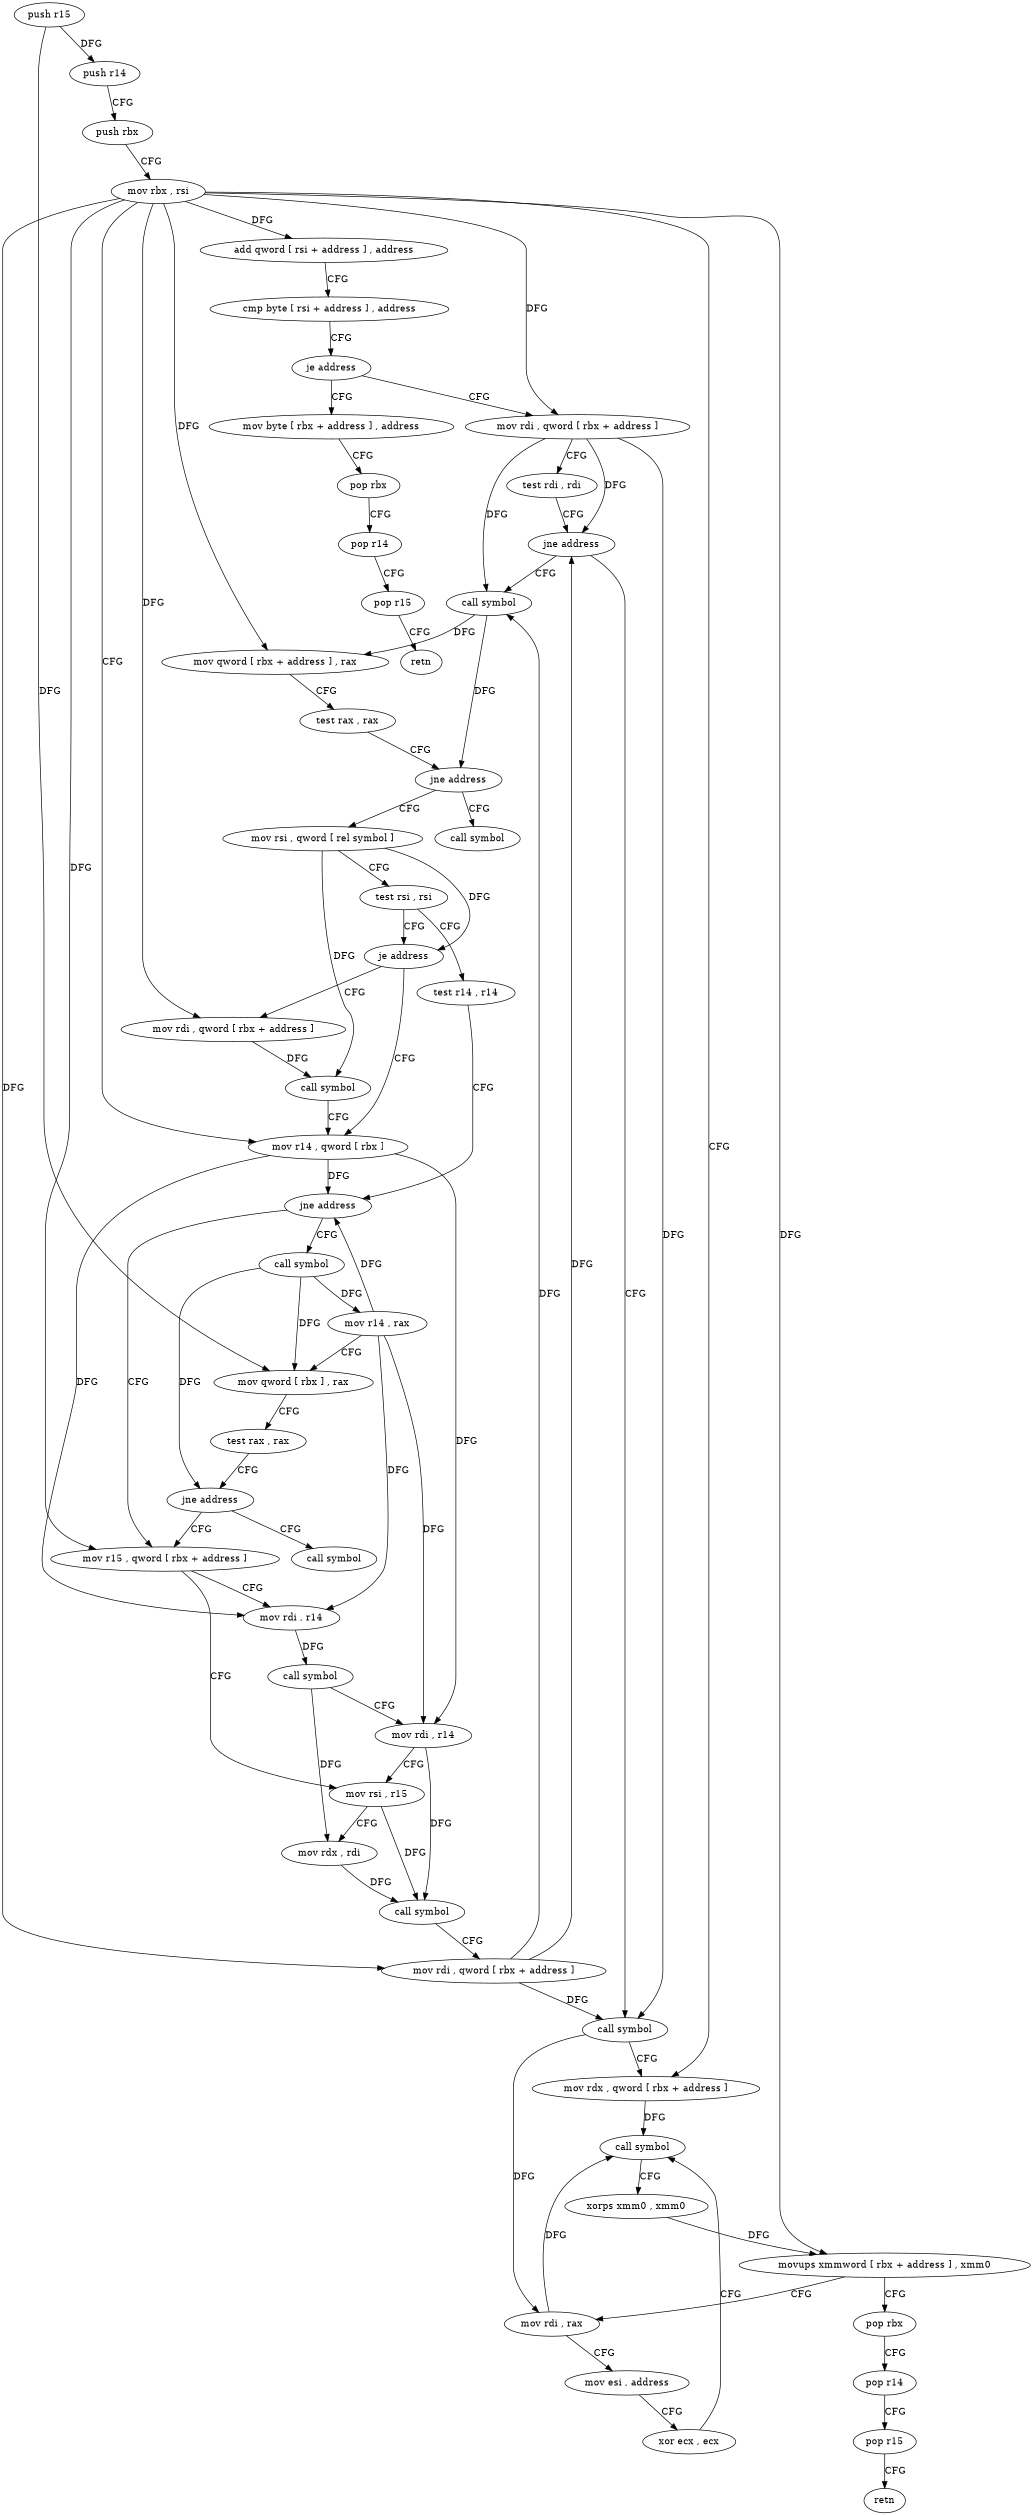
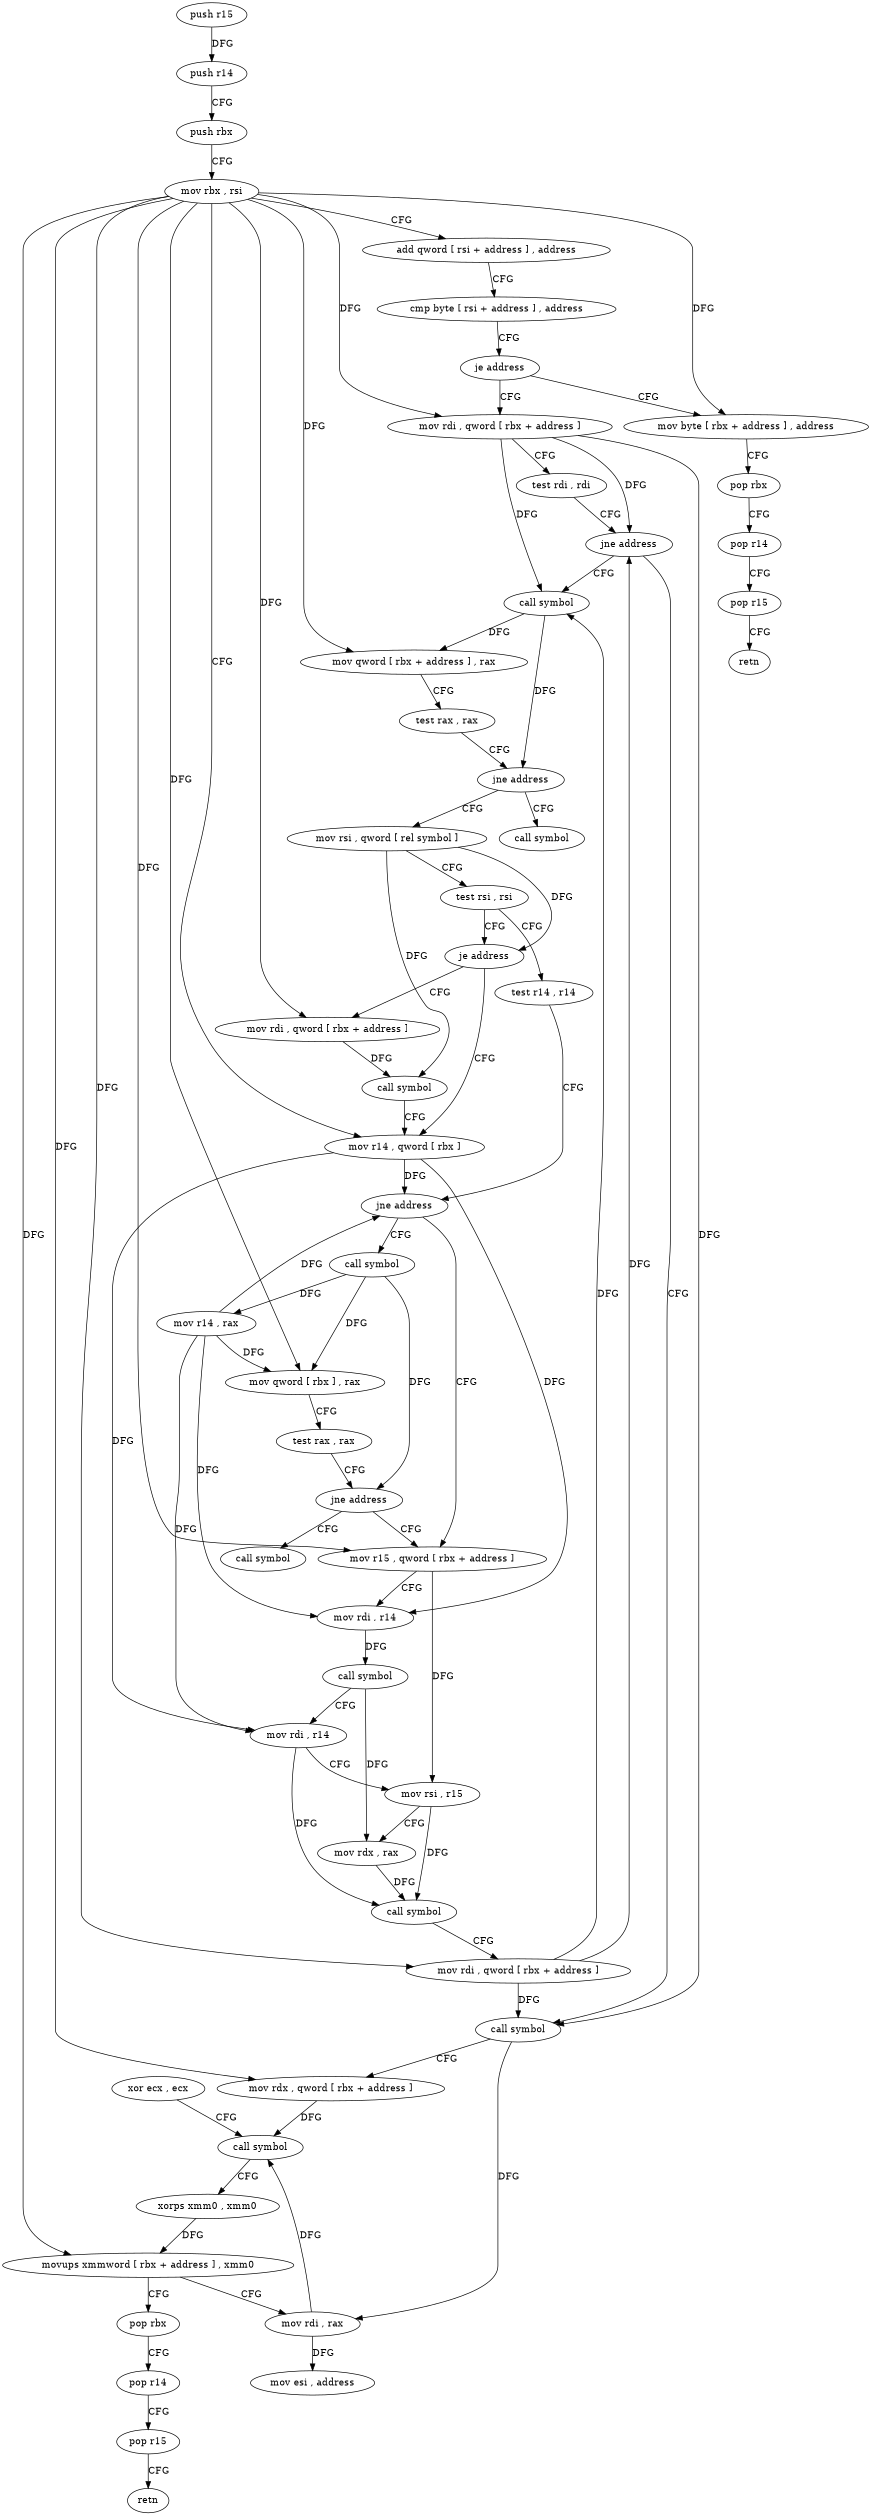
edge "mov rbx , rsi" -> "mov byte [ rbx + address ] , address": added, label "DFG"
edge "mov rbx , rsi" -> "add qword [ rsi + address ] , address": label "DFG" -> "CFG"
edge "push r15" -> "mov qword [ rbx ] , rax": now "mov rbx , rsi" -> "mov qword [ rbx ] , rax"
edge "mov rbx , rsi" -> "mov rdx , qword [ rbx + address ]": label "CFG" -> "DFG"
edge "mov r14 , rax" -> "mov qword [ rbx ] , rax": label "CFG" -> "DFG"
edge "mov r15 , qword [ rbx + address ]" -> "mov rsi , r15": label "CFG" -> "DFG"
node "mov rdx , rdi": label "mov rdx , rdi" -> "mov rdx , rax"
edge "mov rdi , rax" -> "mov esi , address": label "CFG" -> "DFG"
edge "mov esi , address" -> "xor ecx , ecx": removed, label "CFG"
